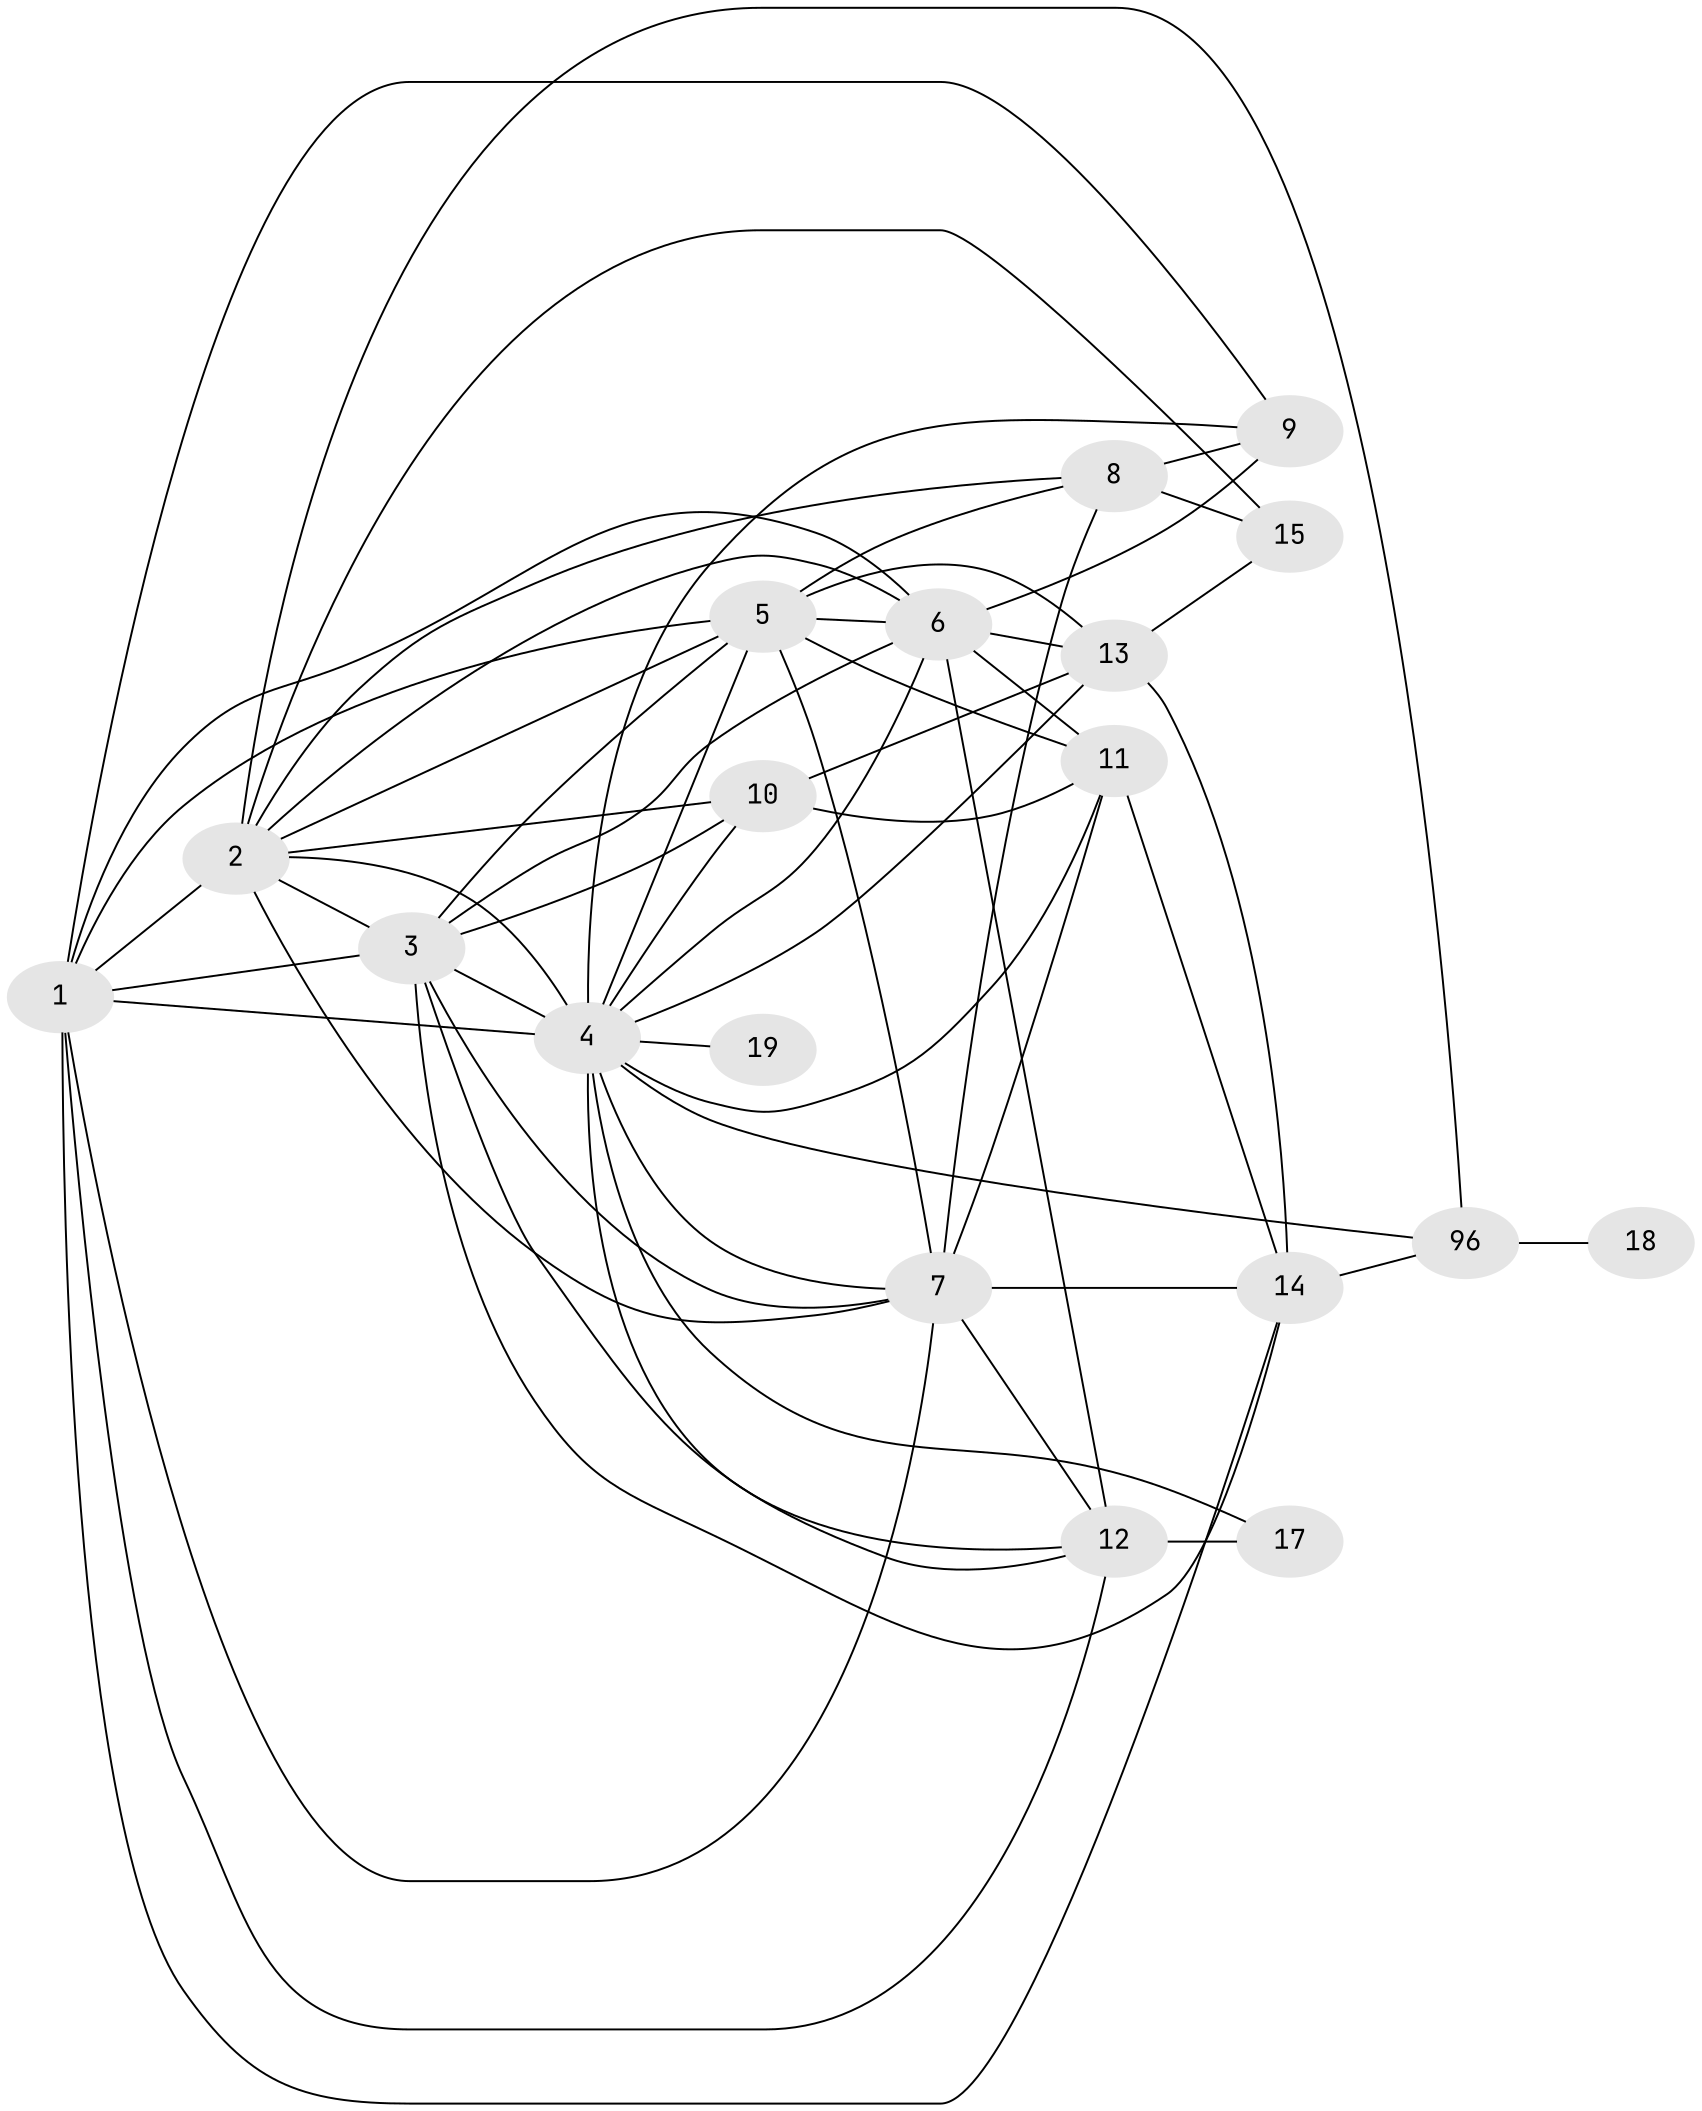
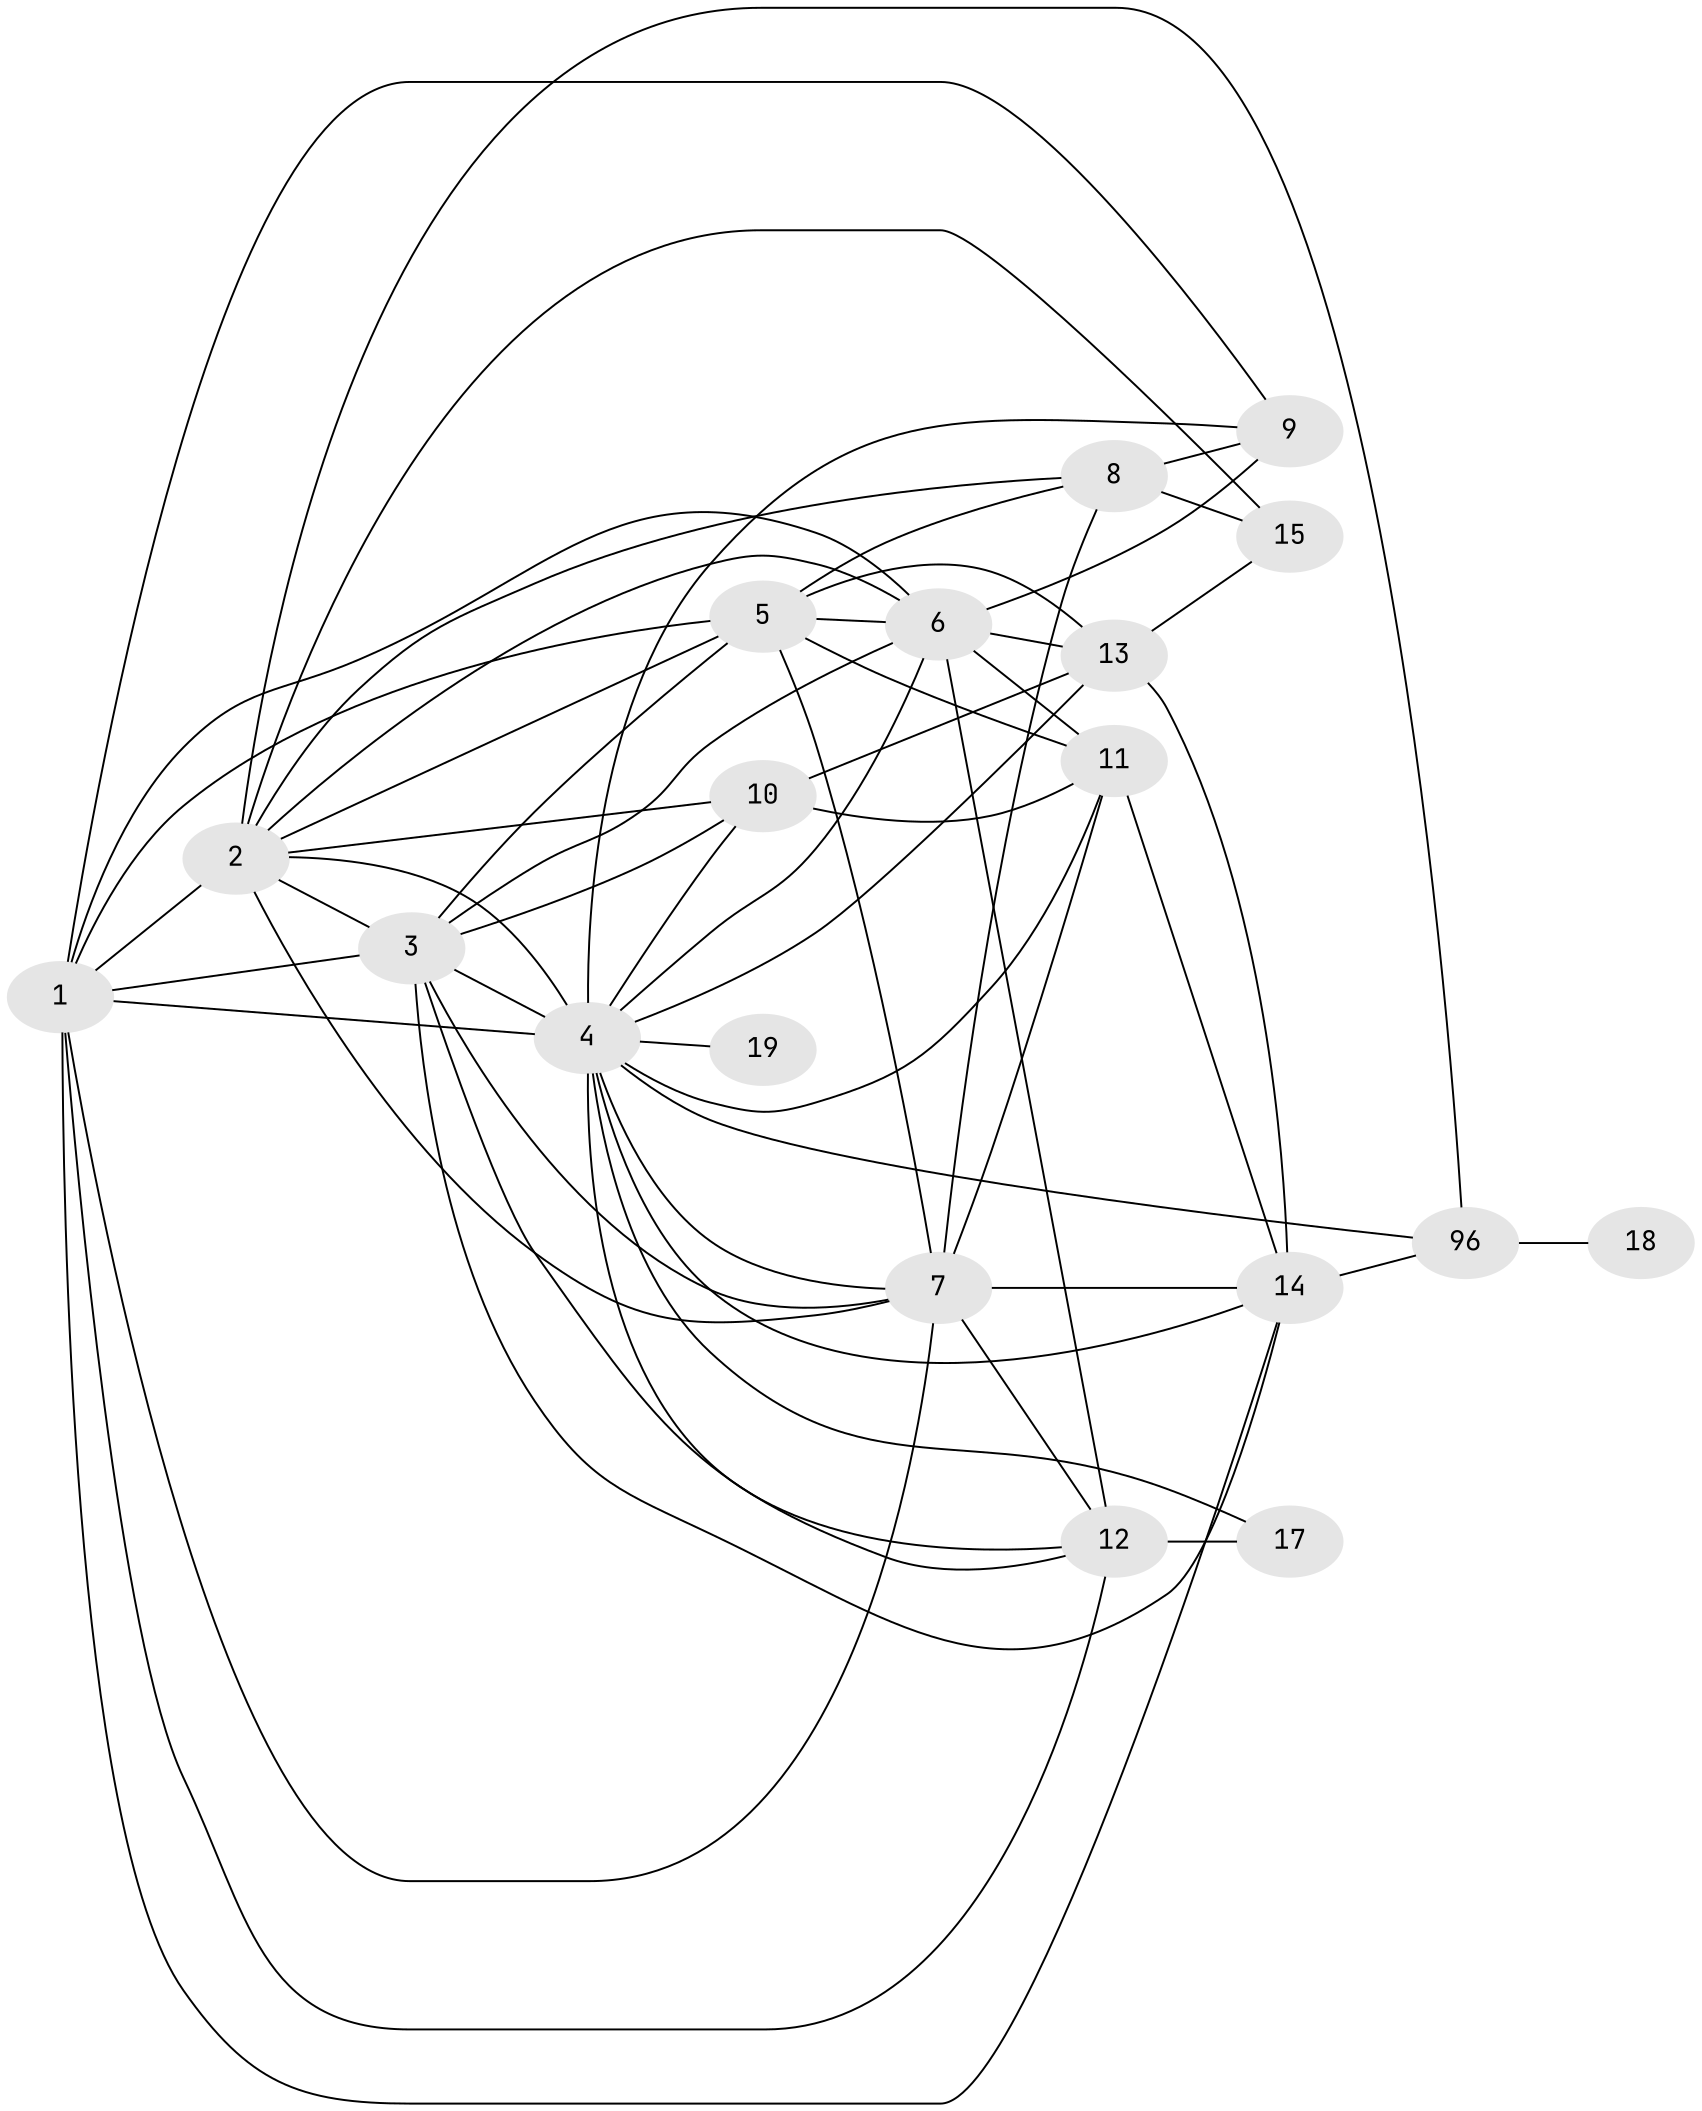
edge "5" -- "4": now "14" -- "4"
